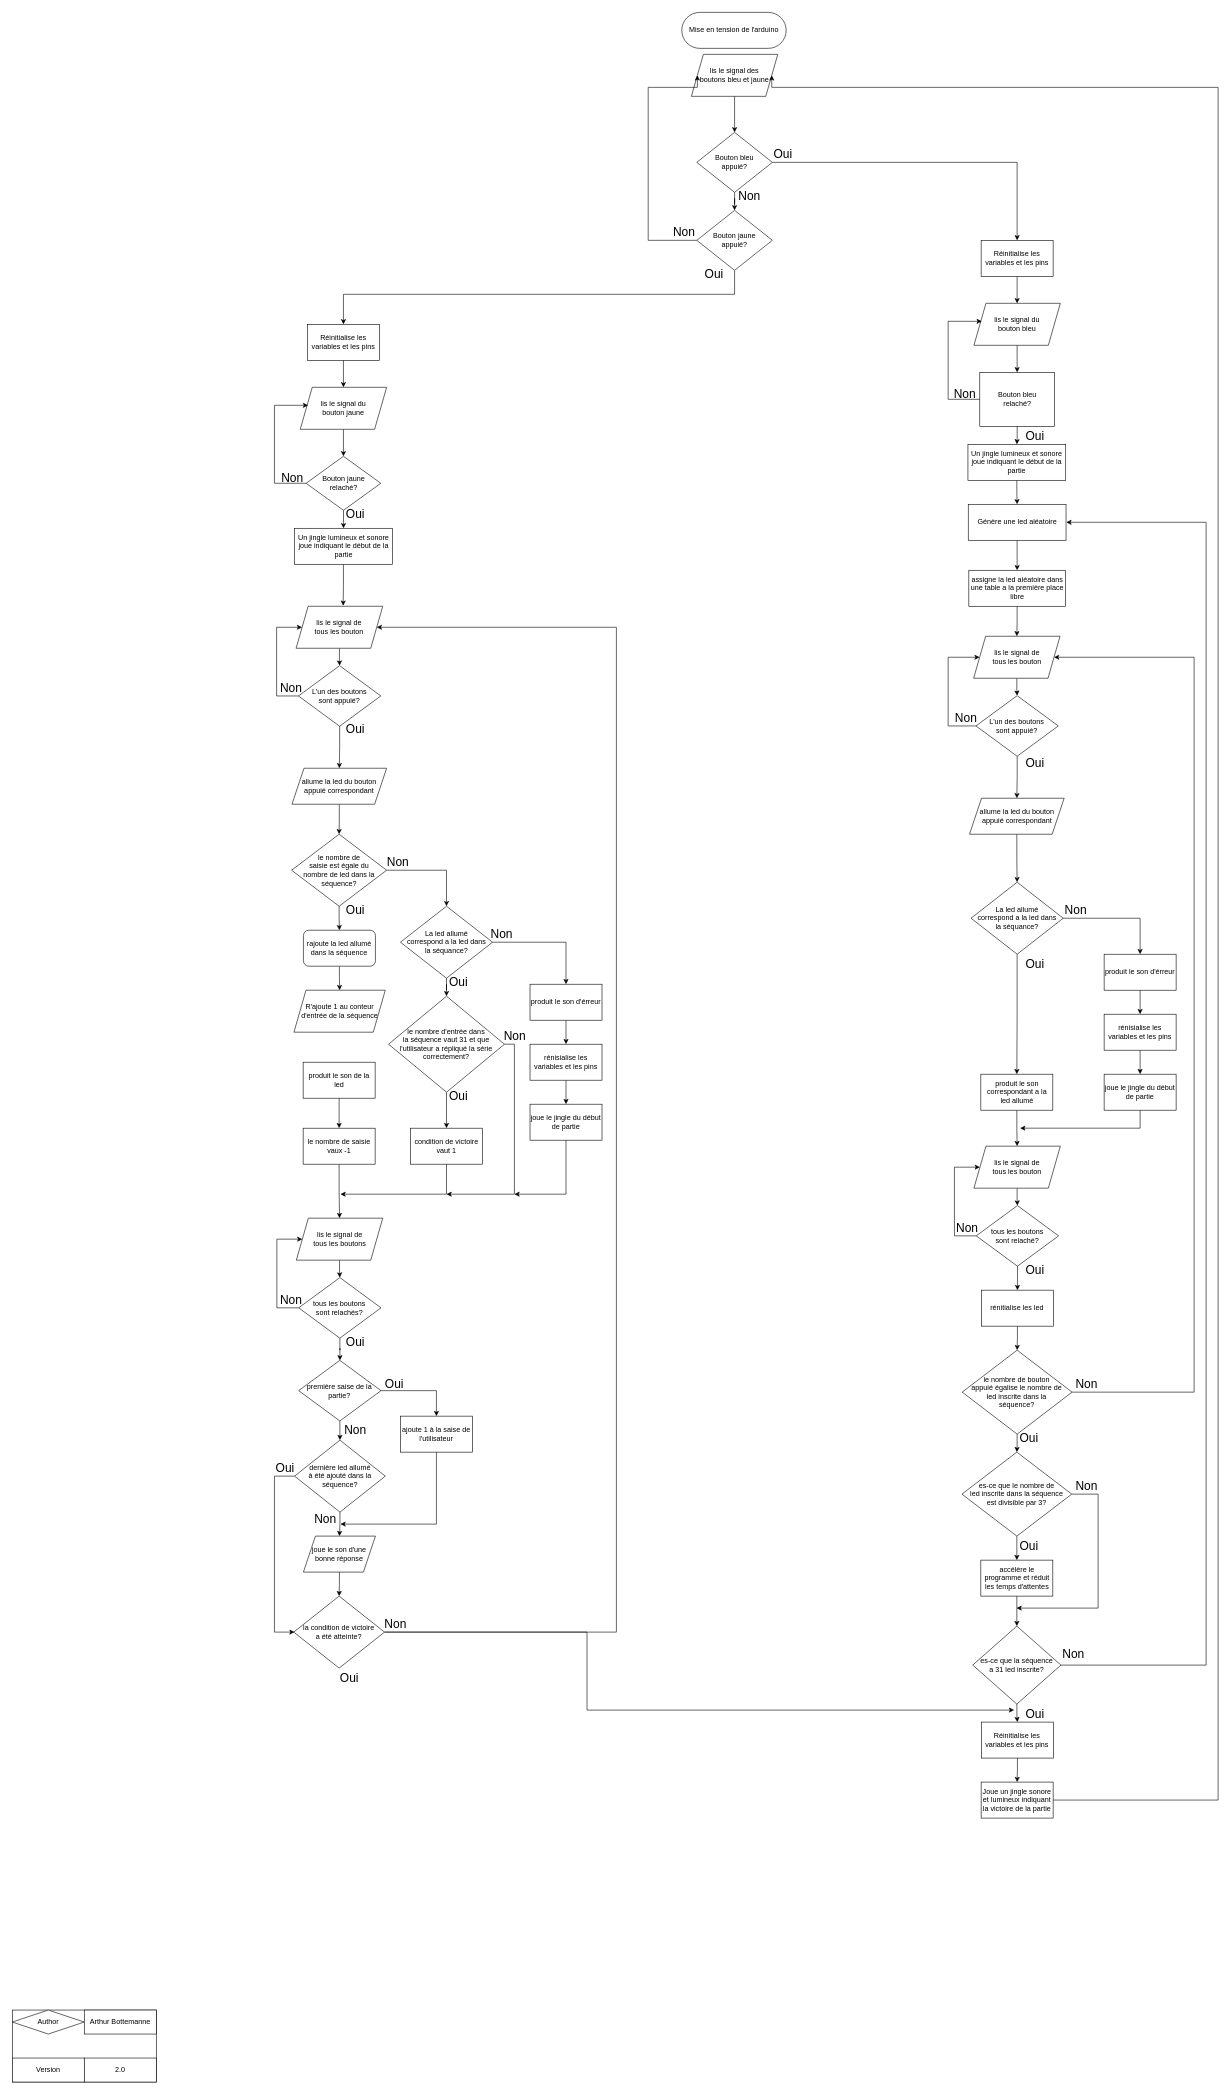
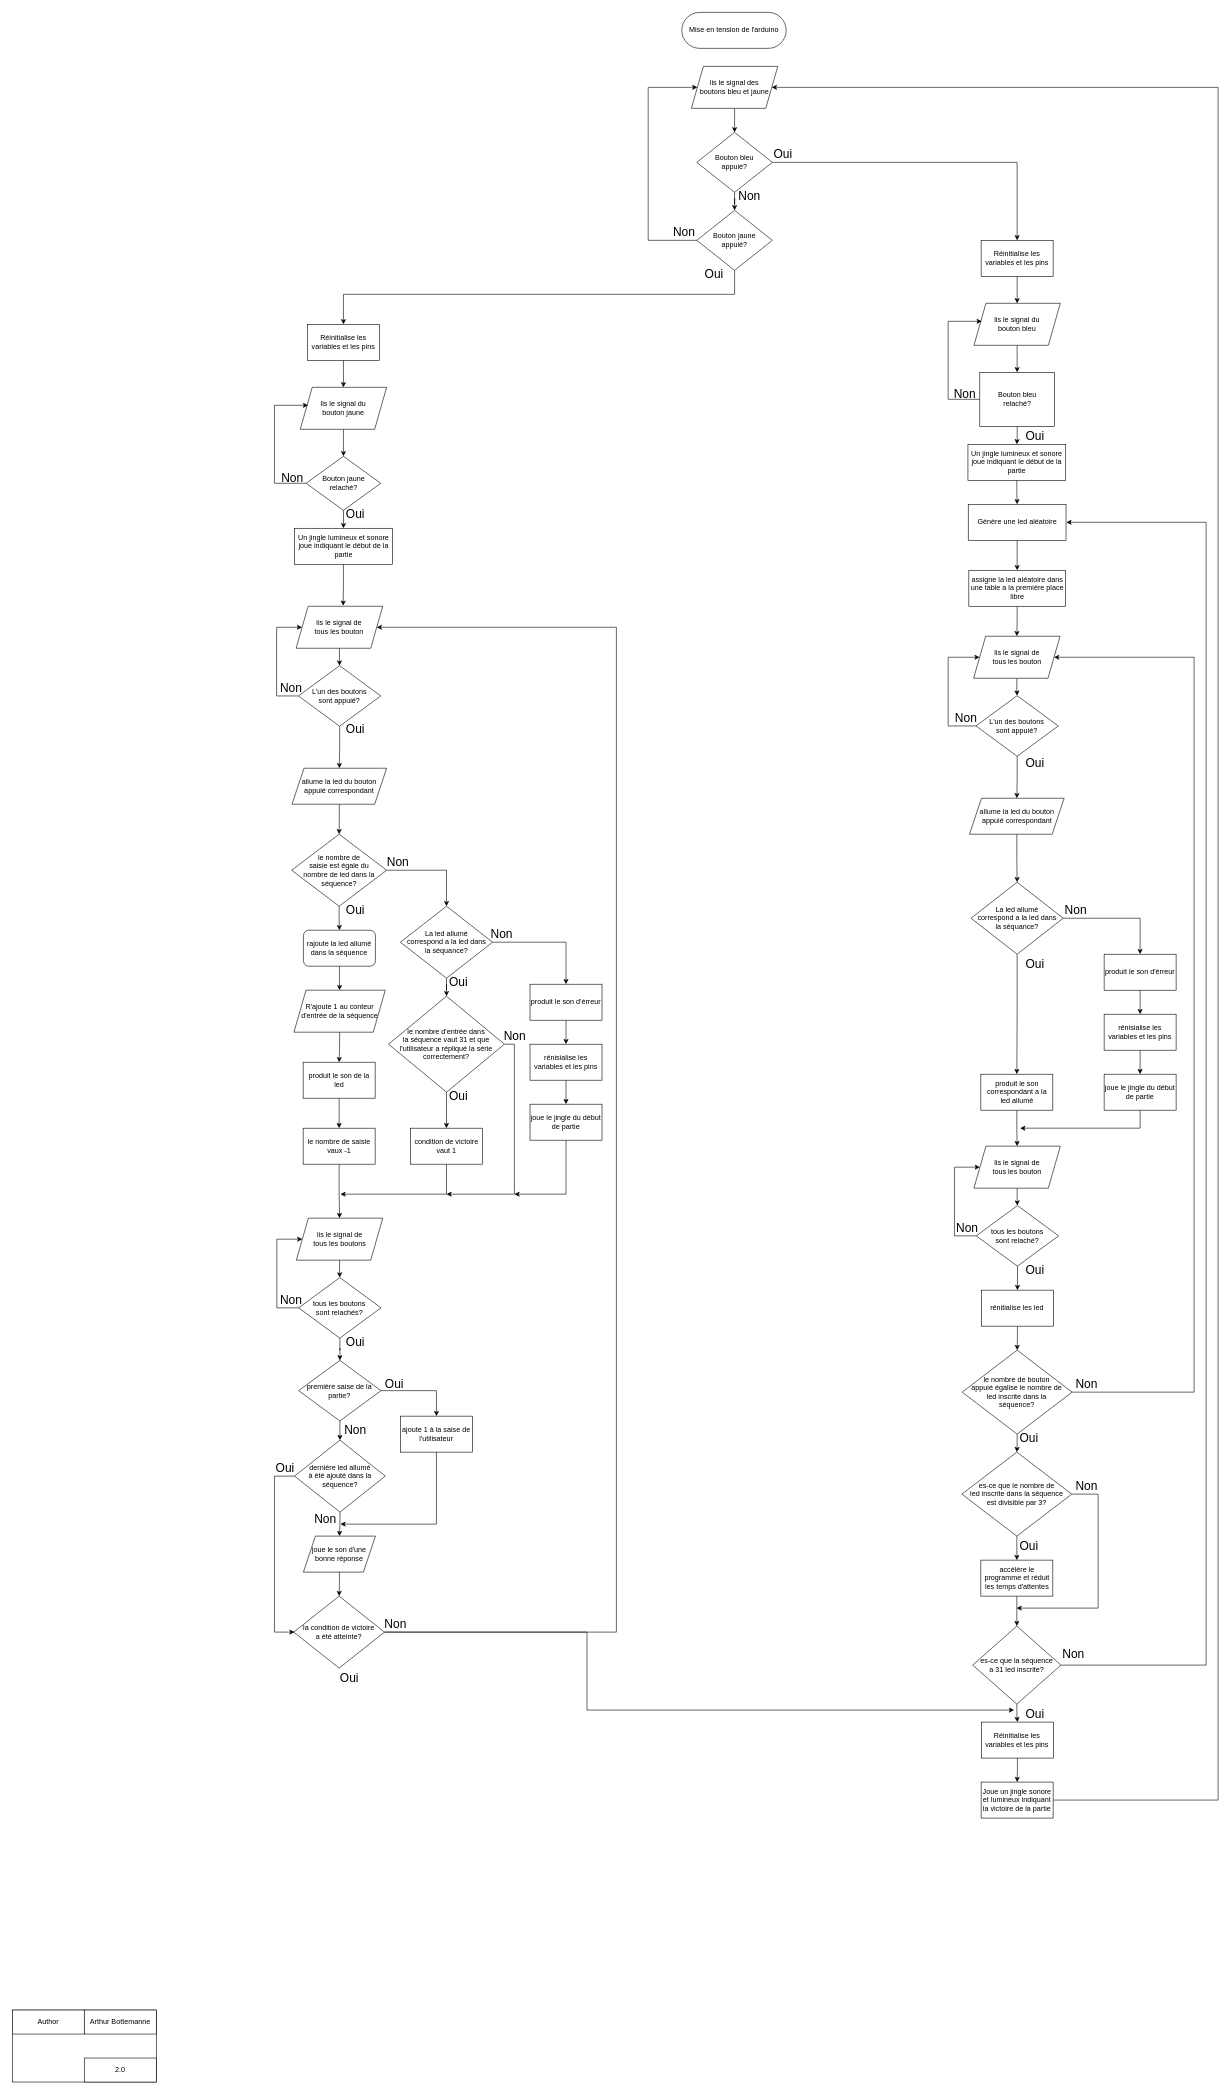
node "lis le signal des boutons bleu et jaune": moved (735, 75) -> (735, 87)
edge "R'ajoute 1 au conteur d'entrée de la séquence" -> "produit le son de la led": added
node "Author": shape diamond -> rectangle
node "Version": removed
